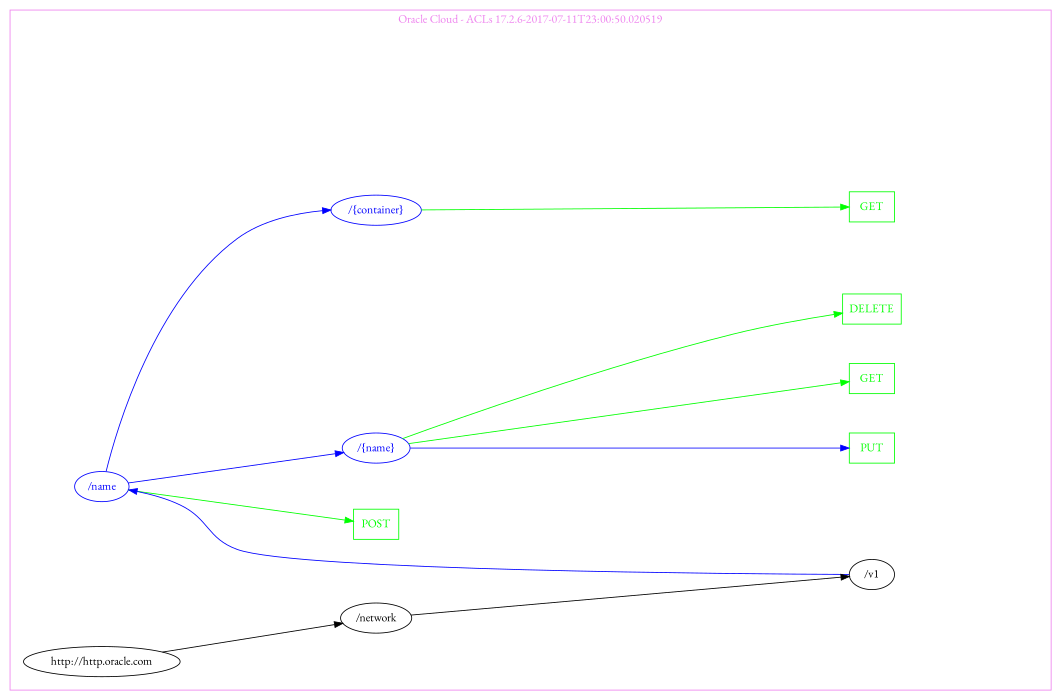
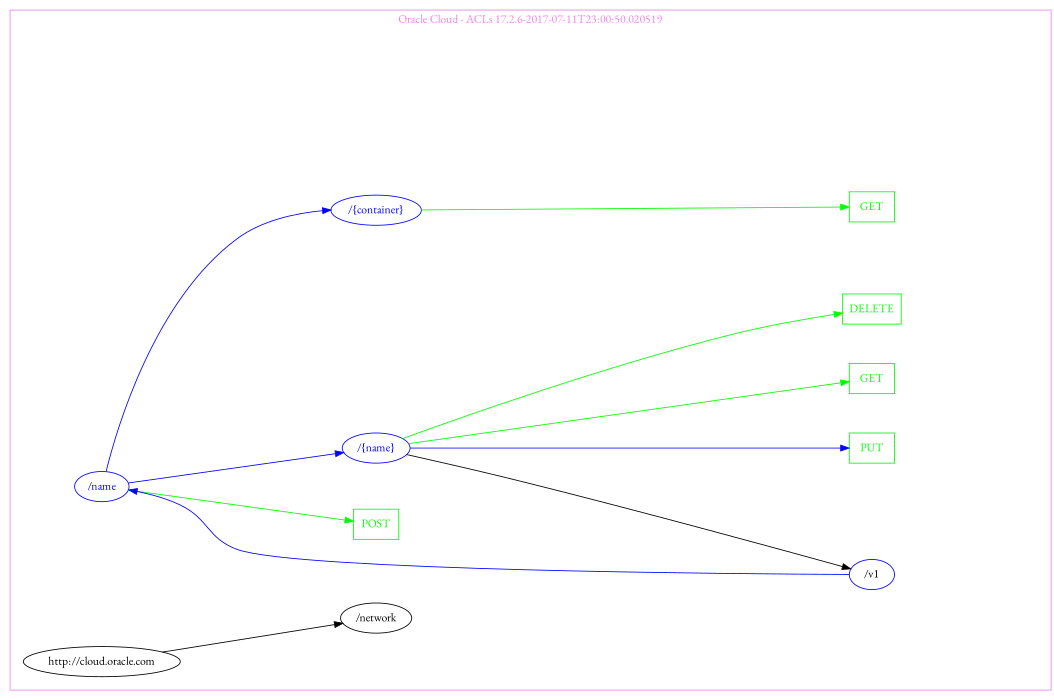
node "/v1": color black -> blue
edge "/network" -> "/v1": now "/{name}" -> "/v1"
node "http://http.oracle.com": label "http://http.oracle.com" -> "http://cloud.oracle.com"
